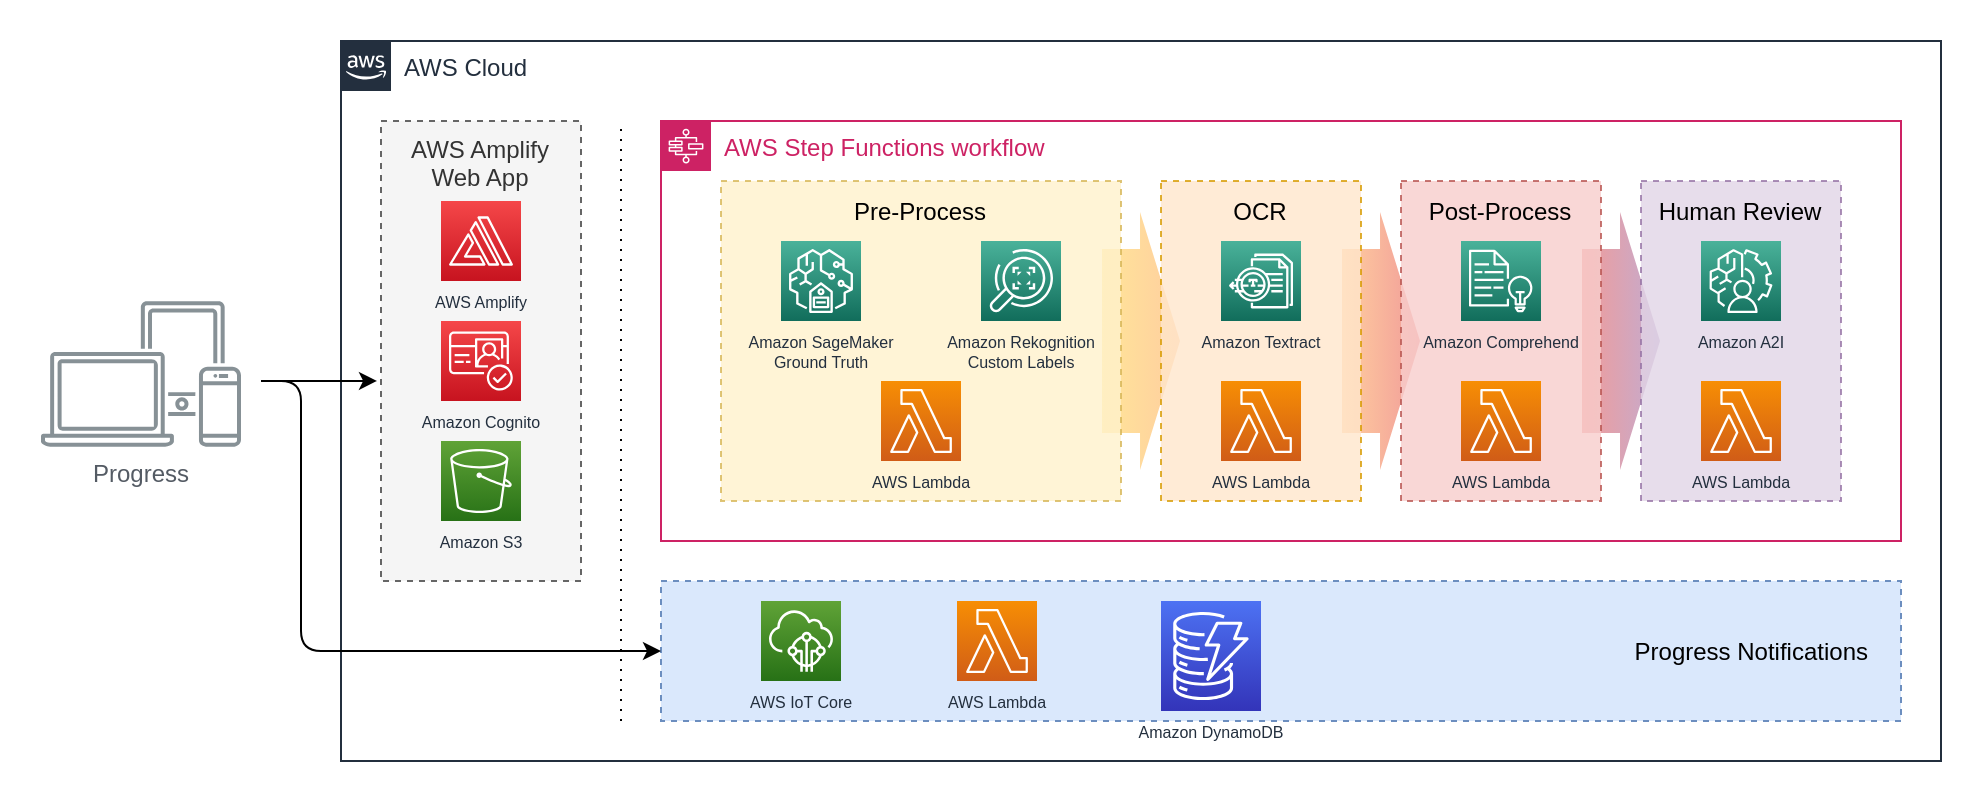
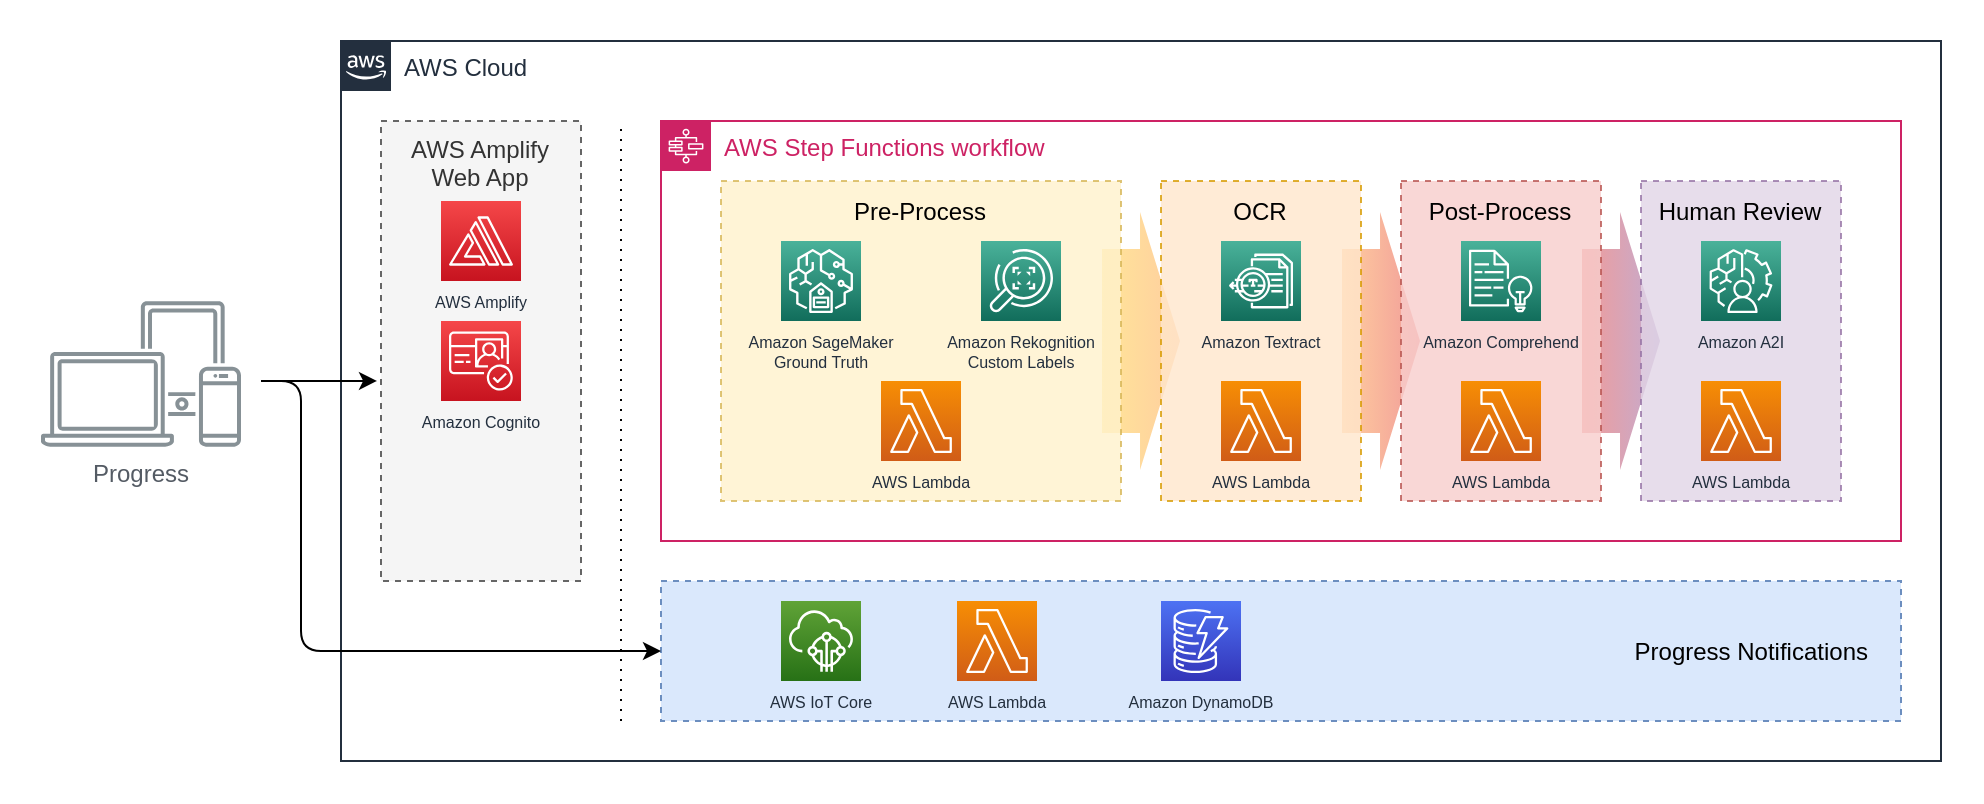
node "Amazon S3": removed
node "AWS IoT Core": moved (801, 641) -> (821, 641)
node "Amazon DynamoDB": size 100x110 -> 80x80
